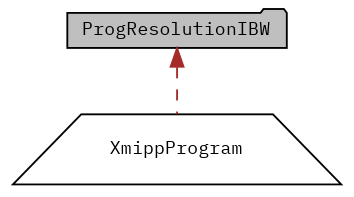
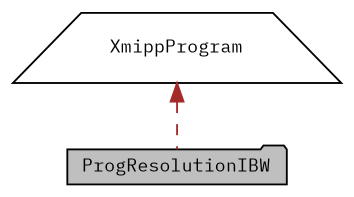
edge "XmippProgram" -> "ProgResolutionIBW": reversed
